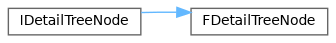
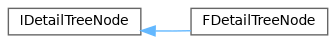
edge "IDetailTreeNode" -> "FDetailTreeNode": reversed
